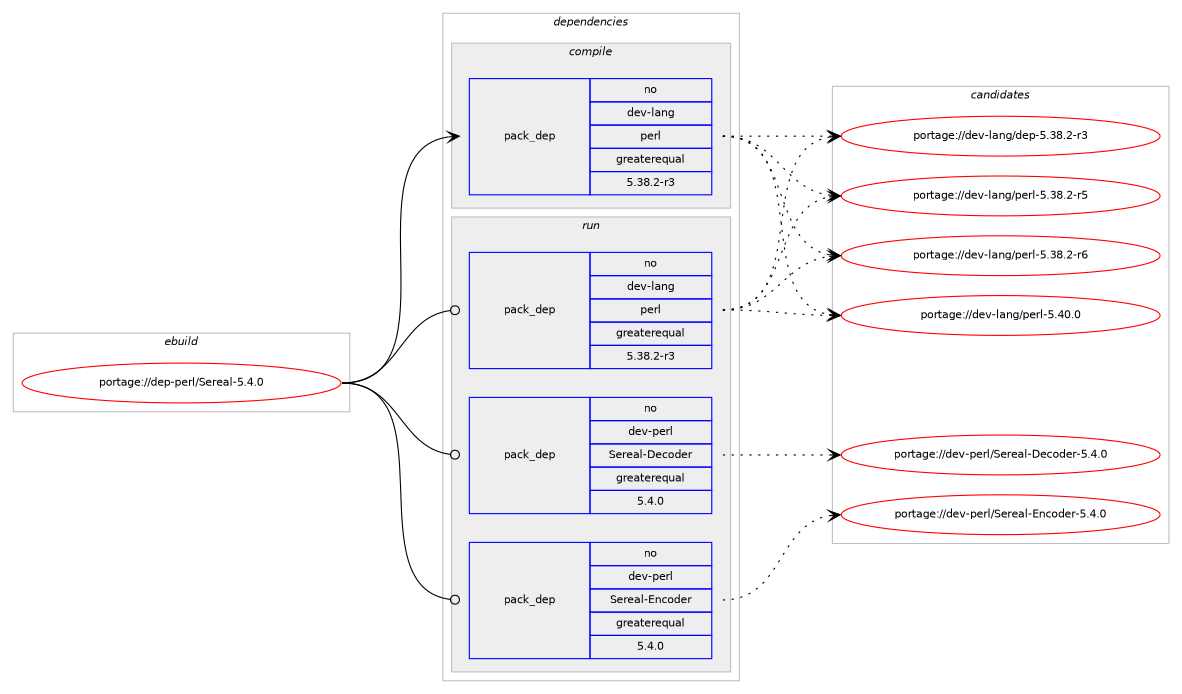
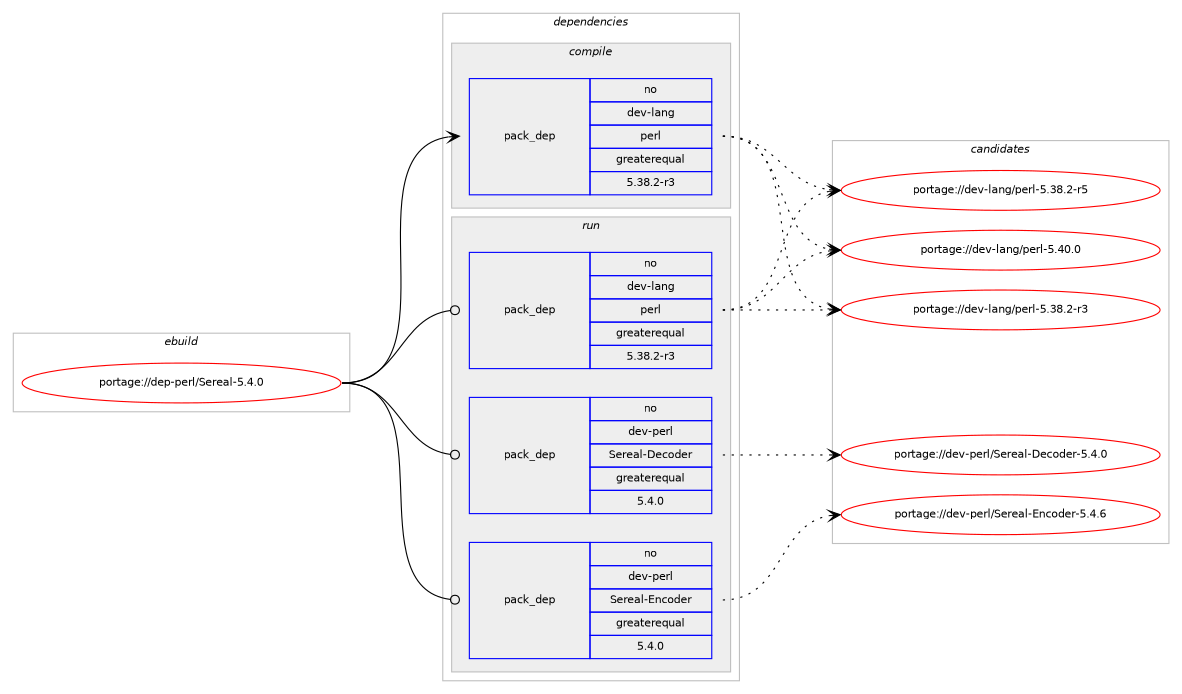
node "portage://dev-lang/dep-5.38.2-r3": label "portage://dev-lang/dep-5.38.2-r3" -> "portage://dev-lang/perl-5.38.2-r3"
node "portage://dev-lang/perl-5.38.2-r6": removed
node "portage://dev-perl/Sereal-Encoder-5.4.0": label "portage://dev-perl/Sereal-Encoder-5.4.0" -> "portage://dev-perl/Sereal-Encoder-5.4.6"
